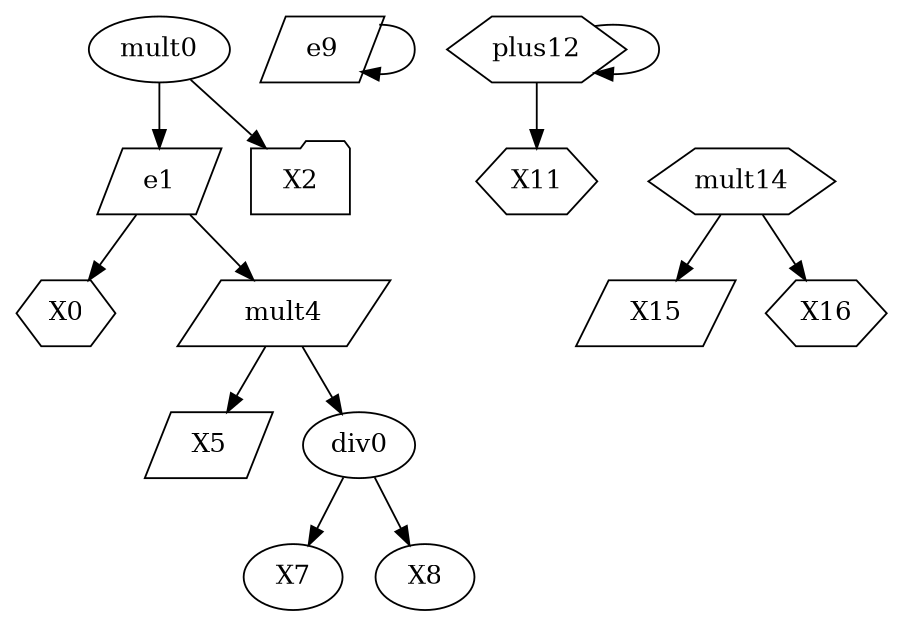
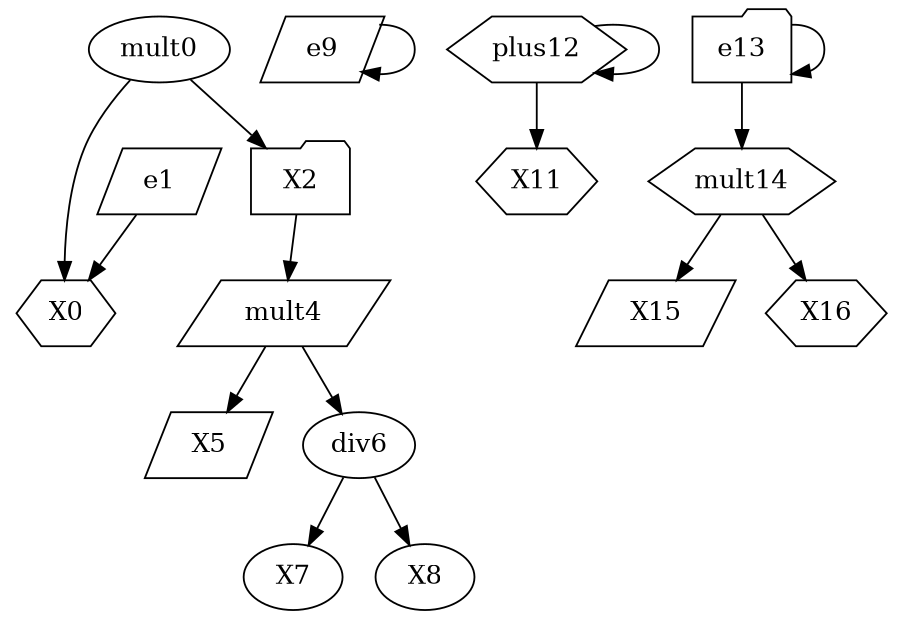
node "e13": added
edge "mult0" -> "e1": now "mult0" -> "X0"
edge "e1" -> "mult4": now "X2" -> "mult4"
node "div0": label "div0" -> "div6"
